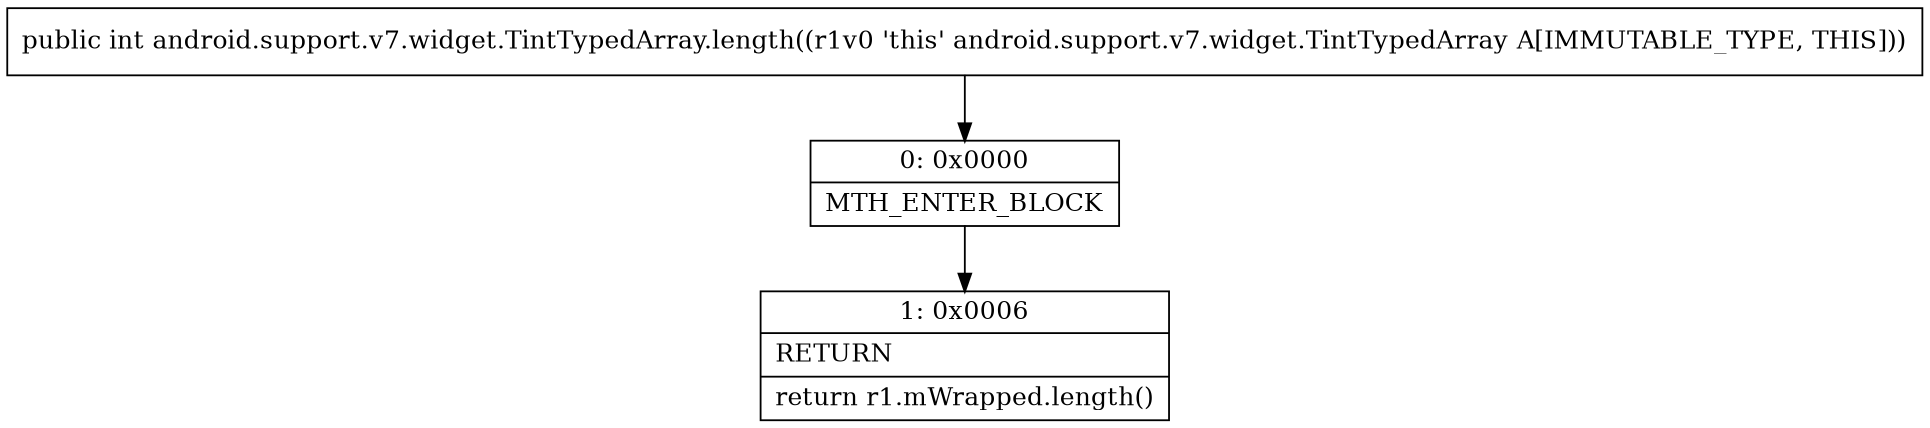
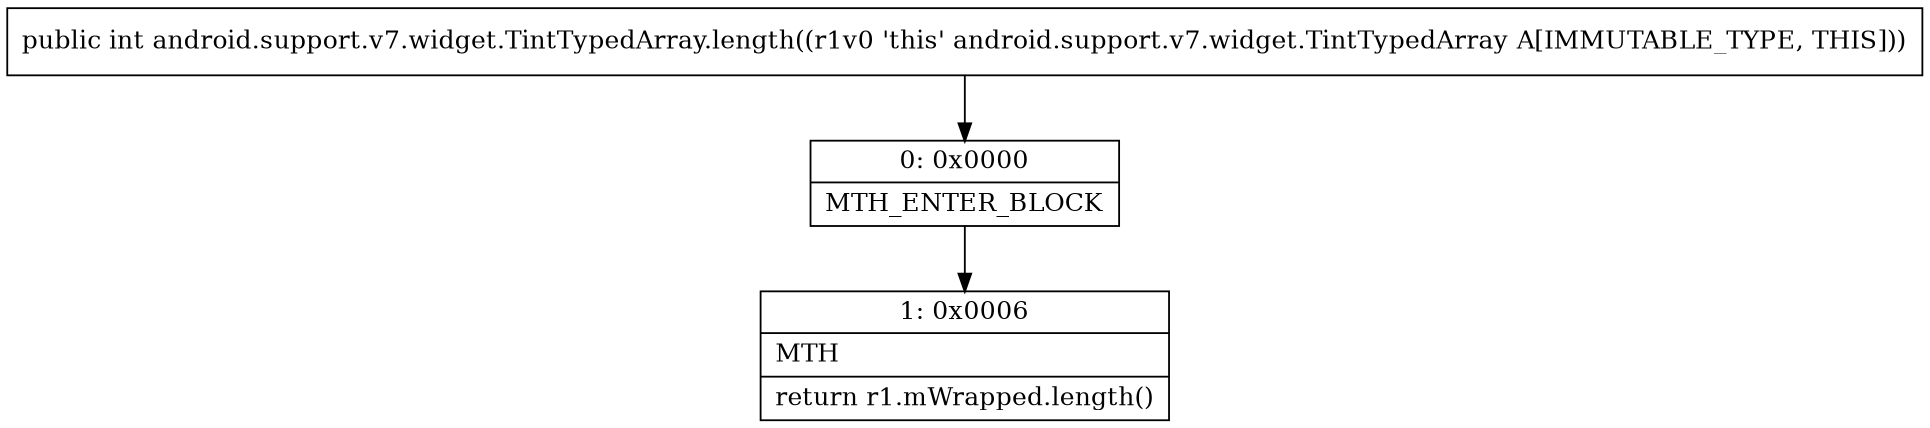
node "1: 0x0006": text "RETURN" -> "MTH"
